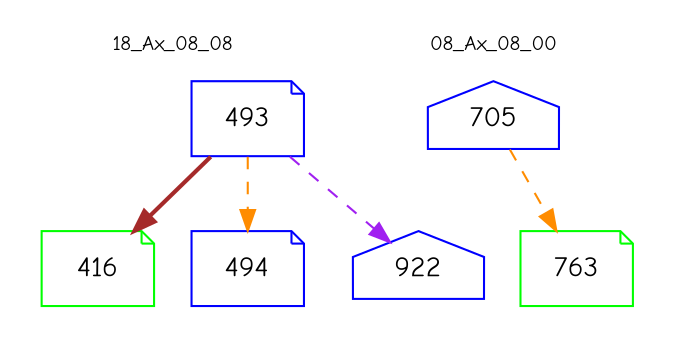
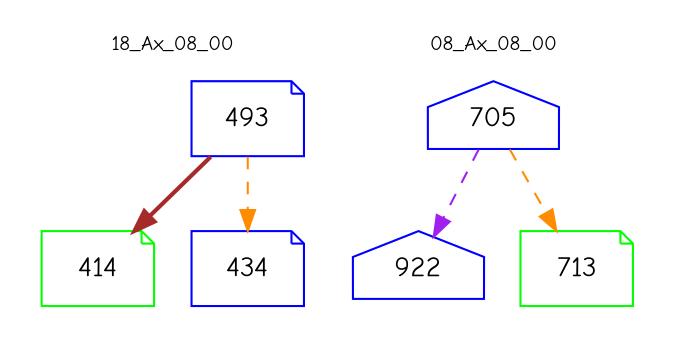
cluster "18_Ax_08_08": label "18_Ax_08_08" -> "18_Ax_08_00"
edge "493" -> "922": now "705" -> "922"
node "416": label "416" -> "414"
node "494": label "494" -> "434"
node "763": label "763" -> "713"
